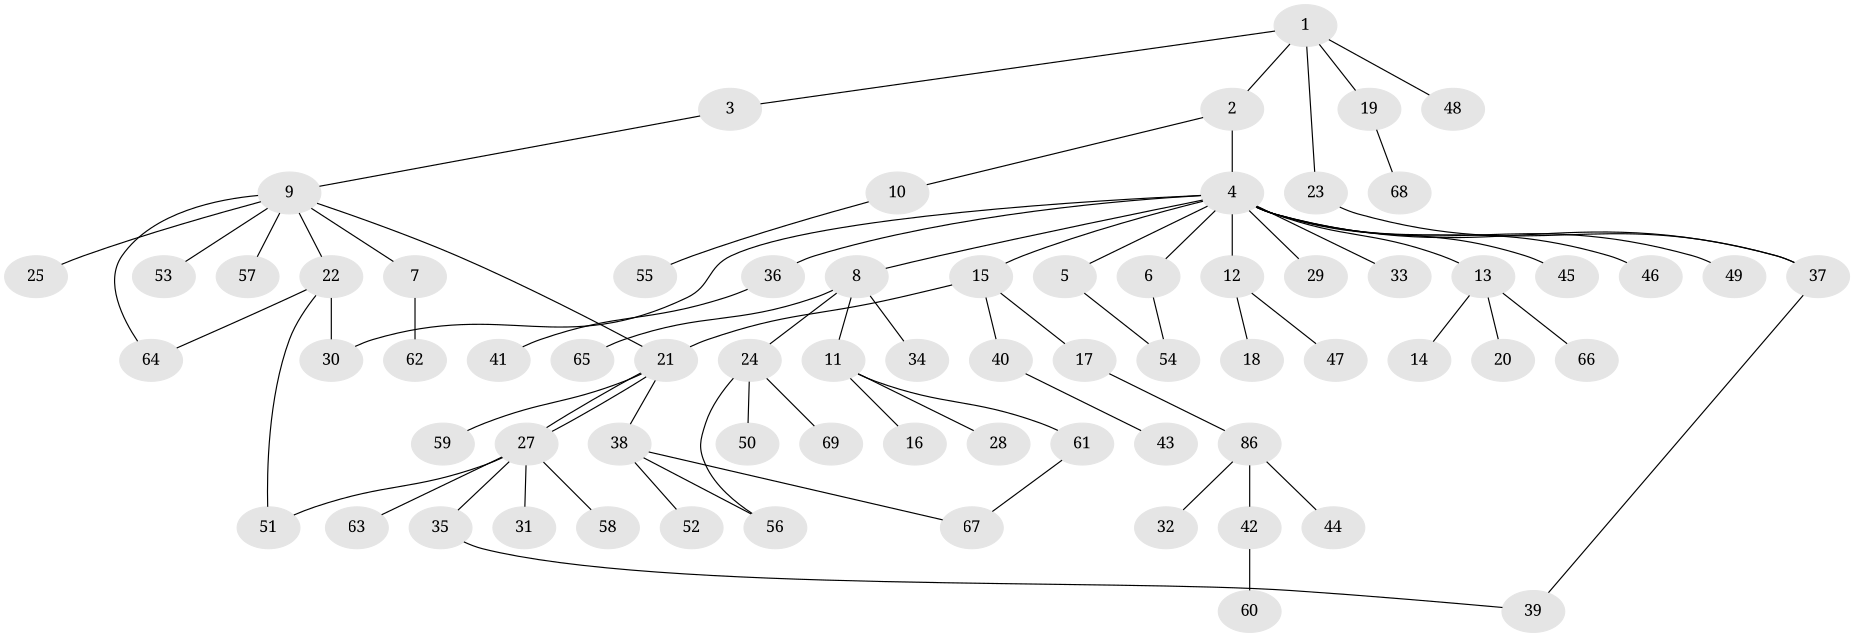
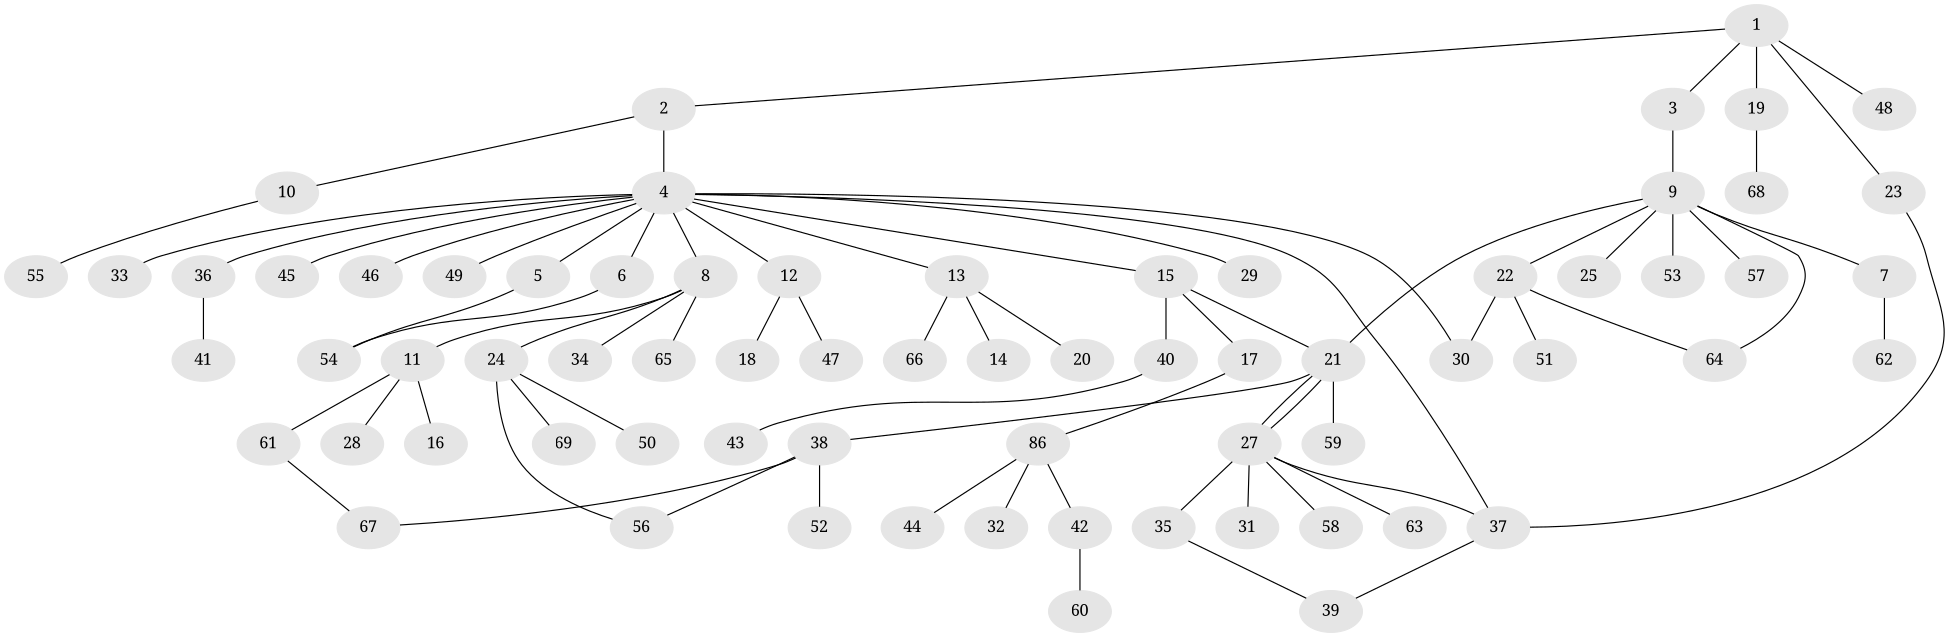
edge "27" -- "51": now "27" -- "37"
